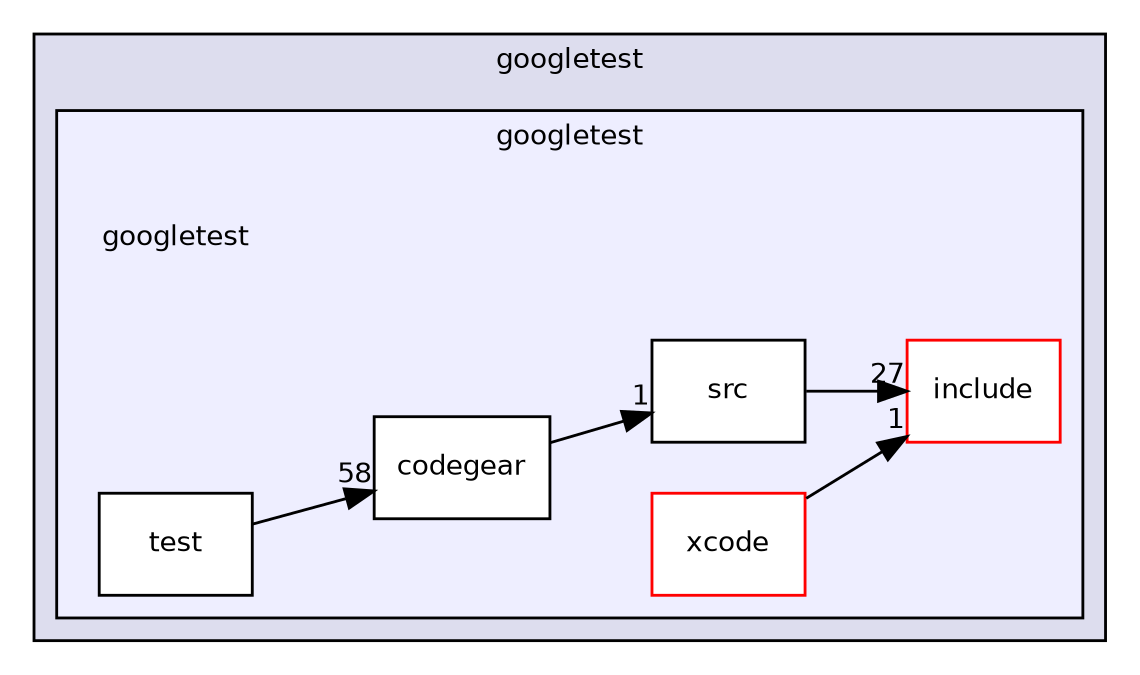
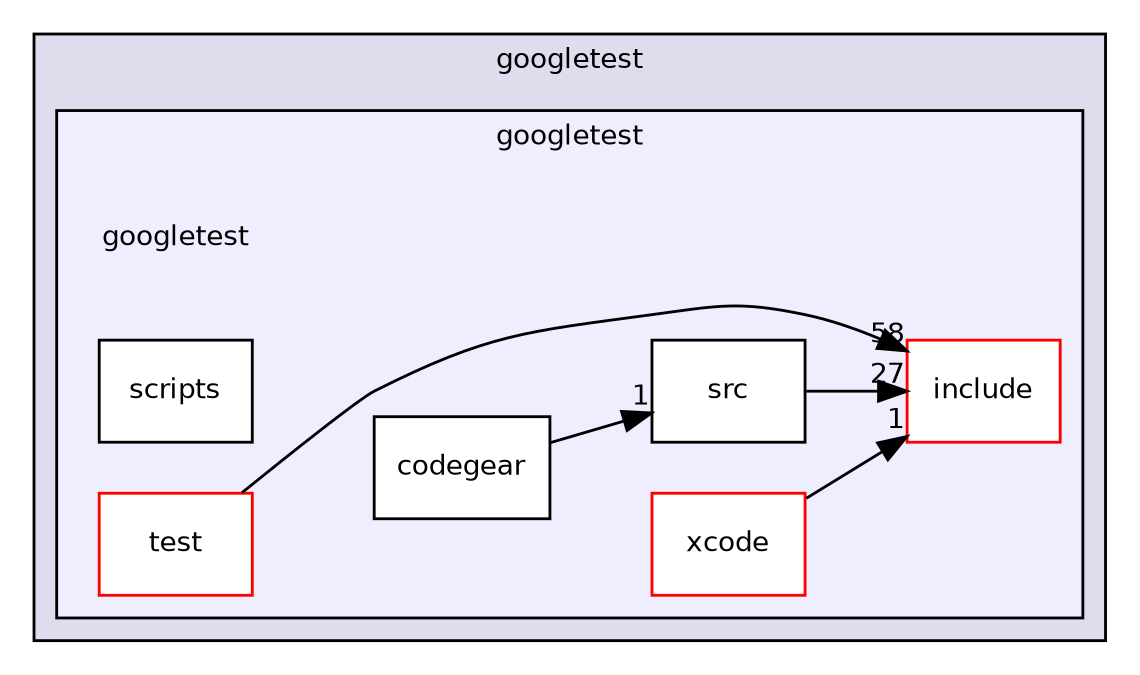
node "scripts": added
edge "test" -> "codegear": now "test" -> "include"
node "test": color black -> red
